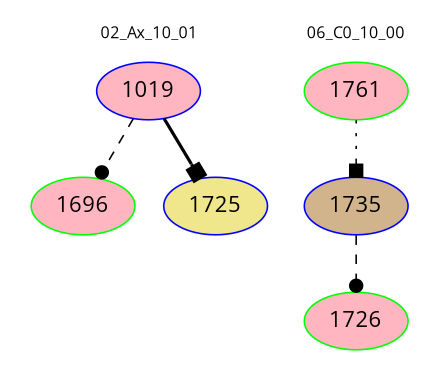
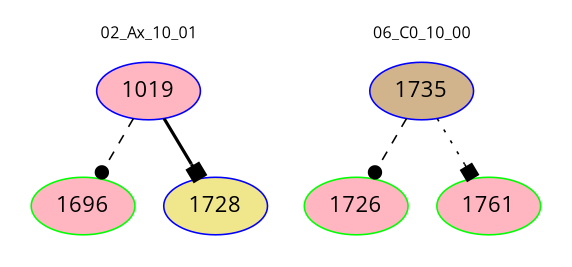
edge "1761" -> "1735": reversed
node "1725": label "1725" -> "1728"
